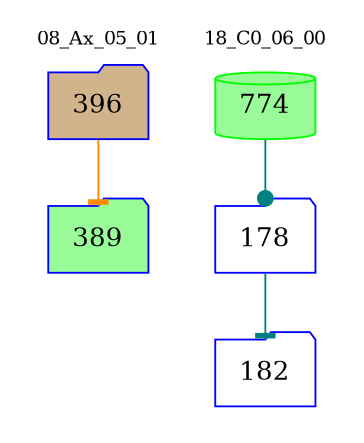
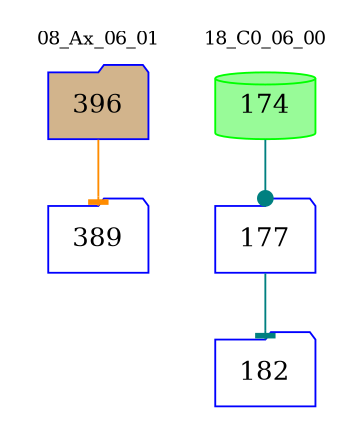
cluster "08_Ax_05_01": label "08_Ax_05_01" -> "08_Ax_06_01"
node "774": label "774" -> "174"
node "389": fillcolor palegreen -> white
node "178": label "178" -> "177"
